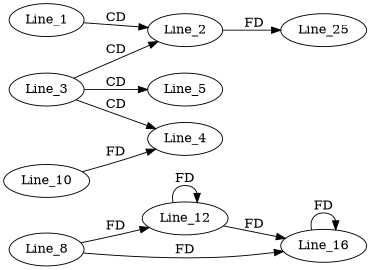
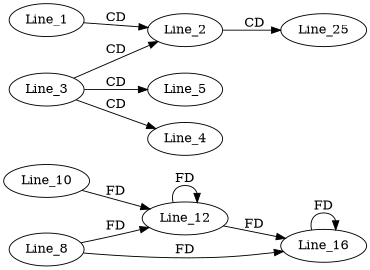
edge "Line_2" -> "Line_25": label "FD" -> "CD"
edge "Line_10" -> "Line_4": now "Line_10" -> "Line_12"
